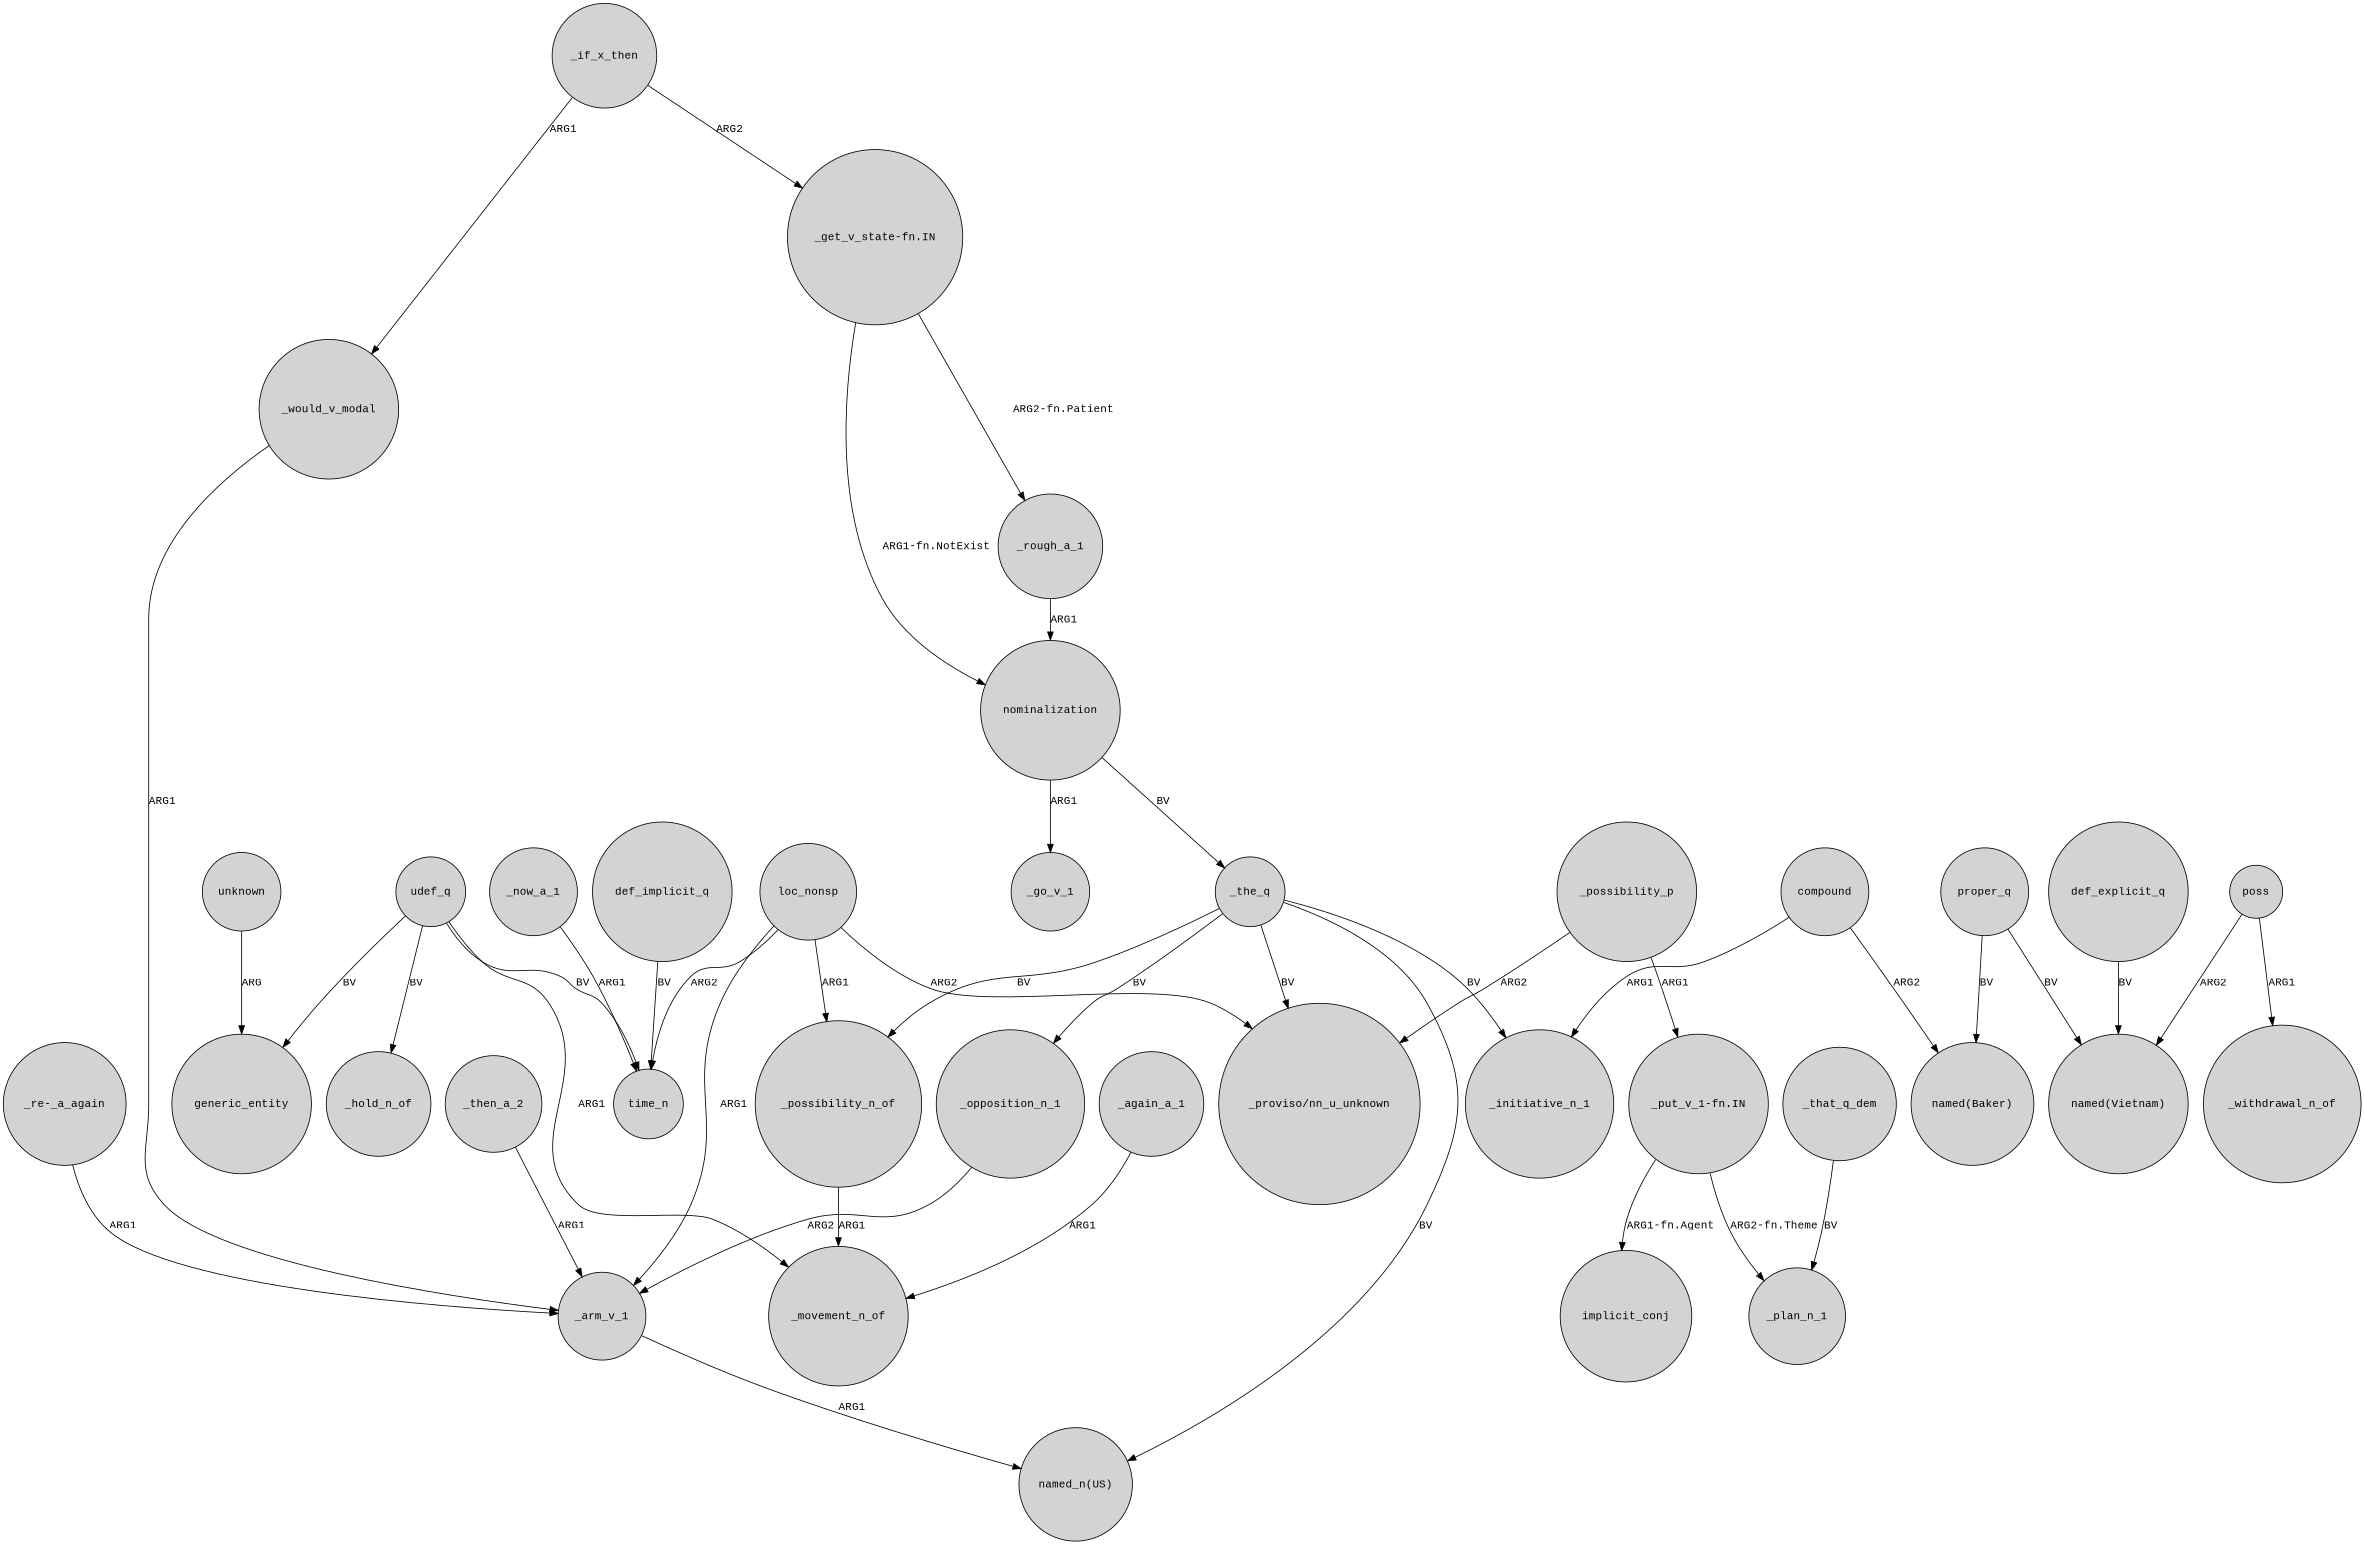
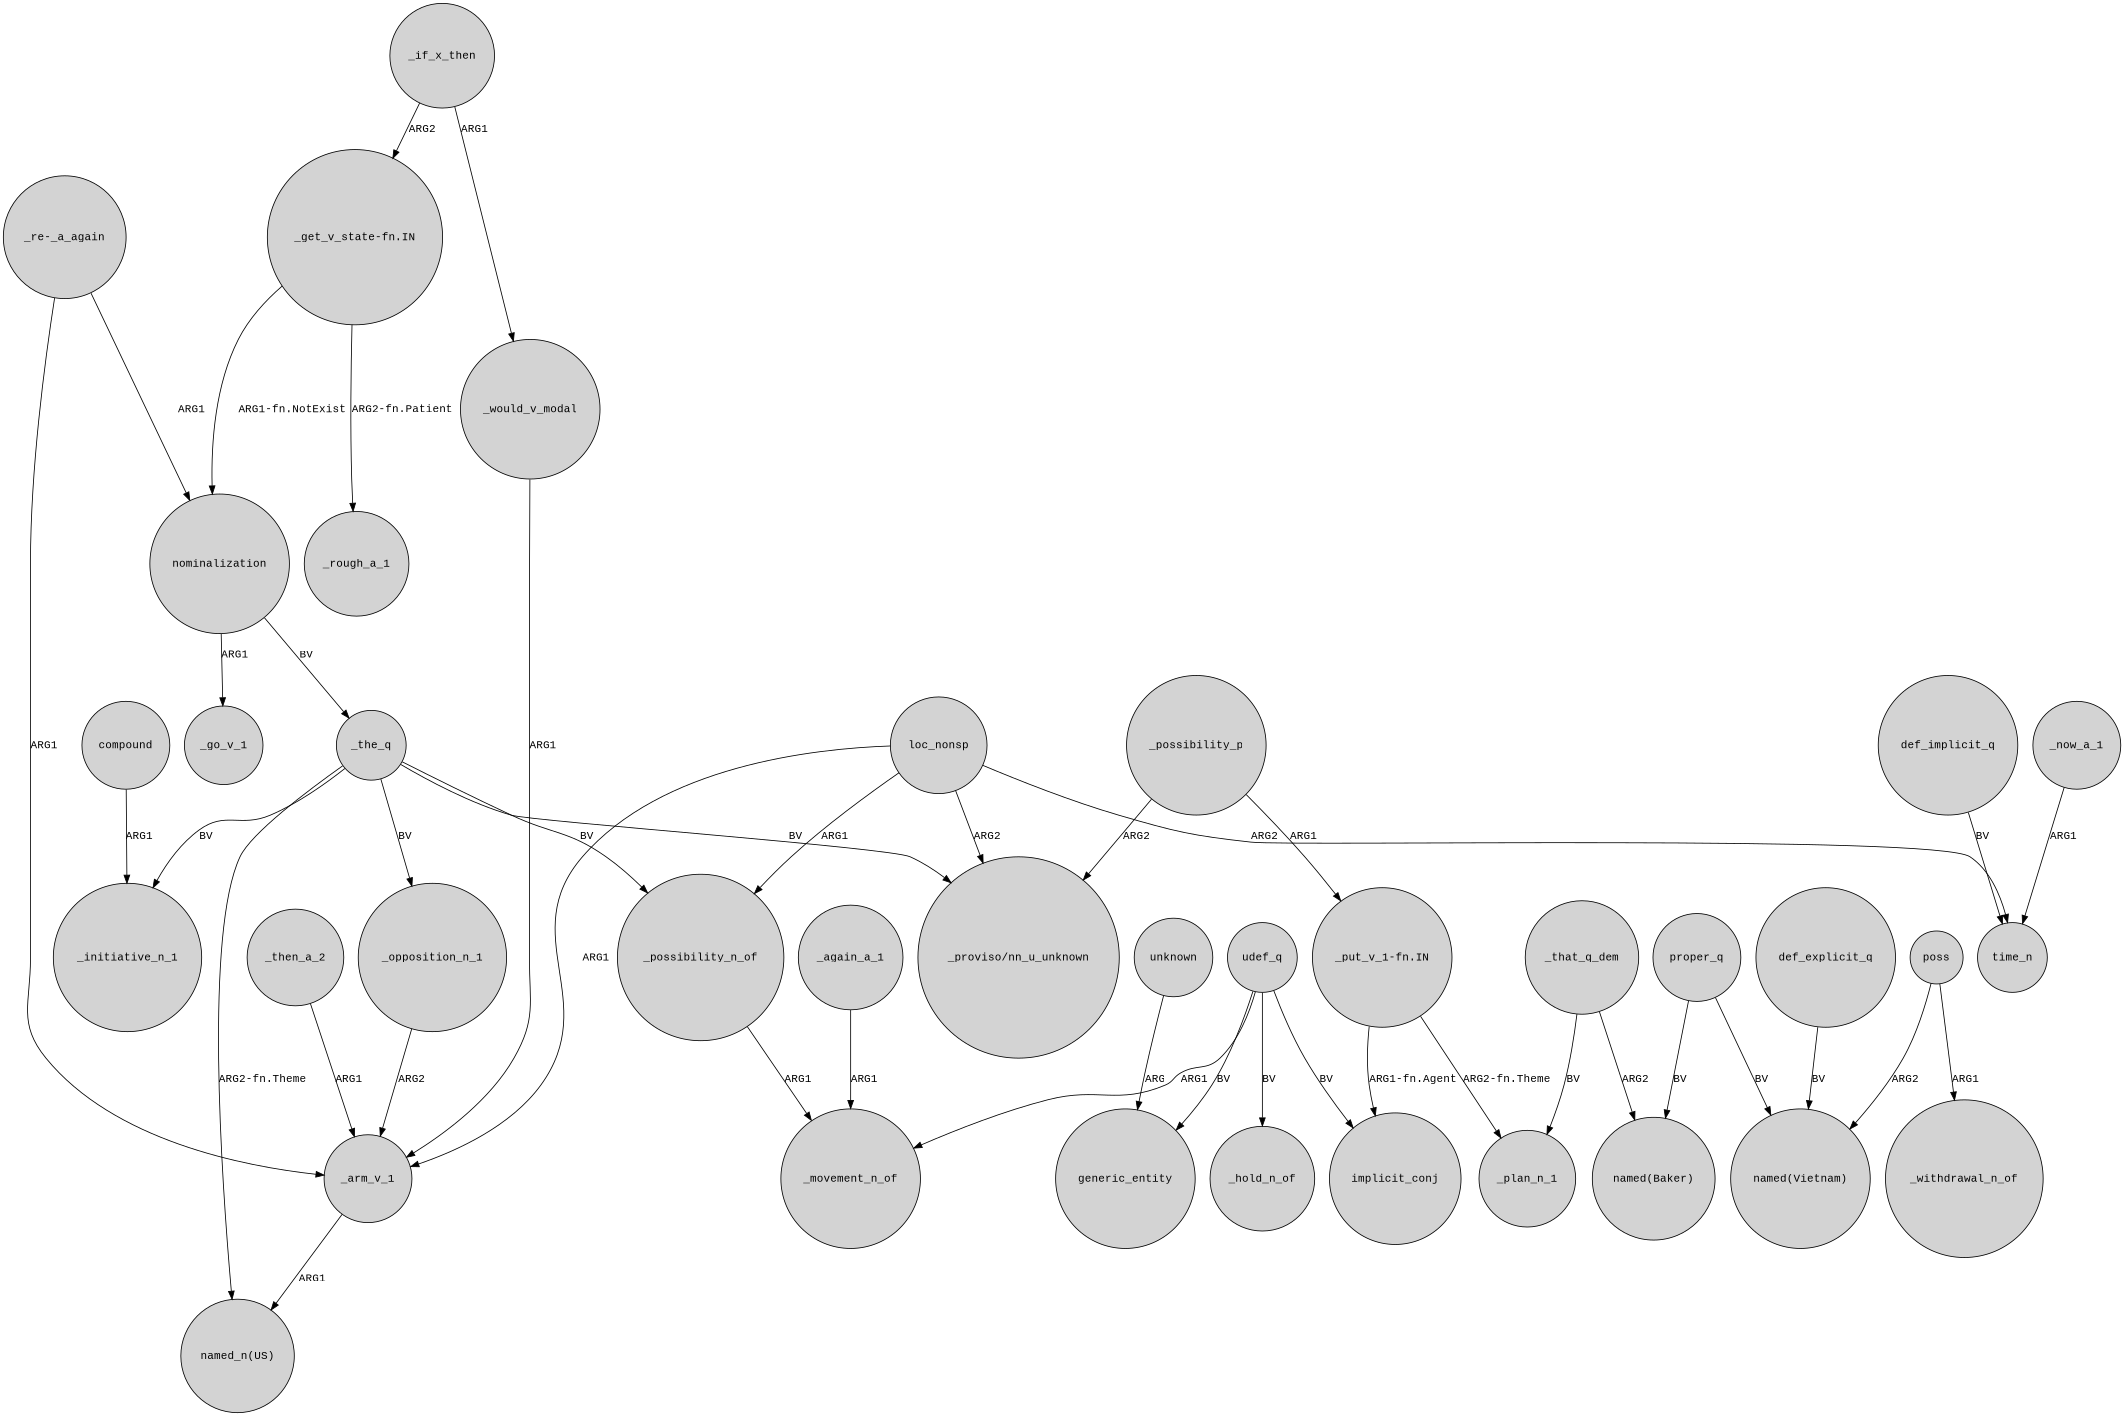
edge "_rough_a_1" -> "nominalization": now "_re-_a_again" -> "nominalization"
edge "udef_q" -> "time_n": now "udef_q" -> "implicit_conj"
edge "compound" -> "named(Baker)": now "_that_q_dem" -> "named(Baker)"
edge "_the_q" -> "named_n(US)": label "BV" -> "ARG2-fn.Theme"
